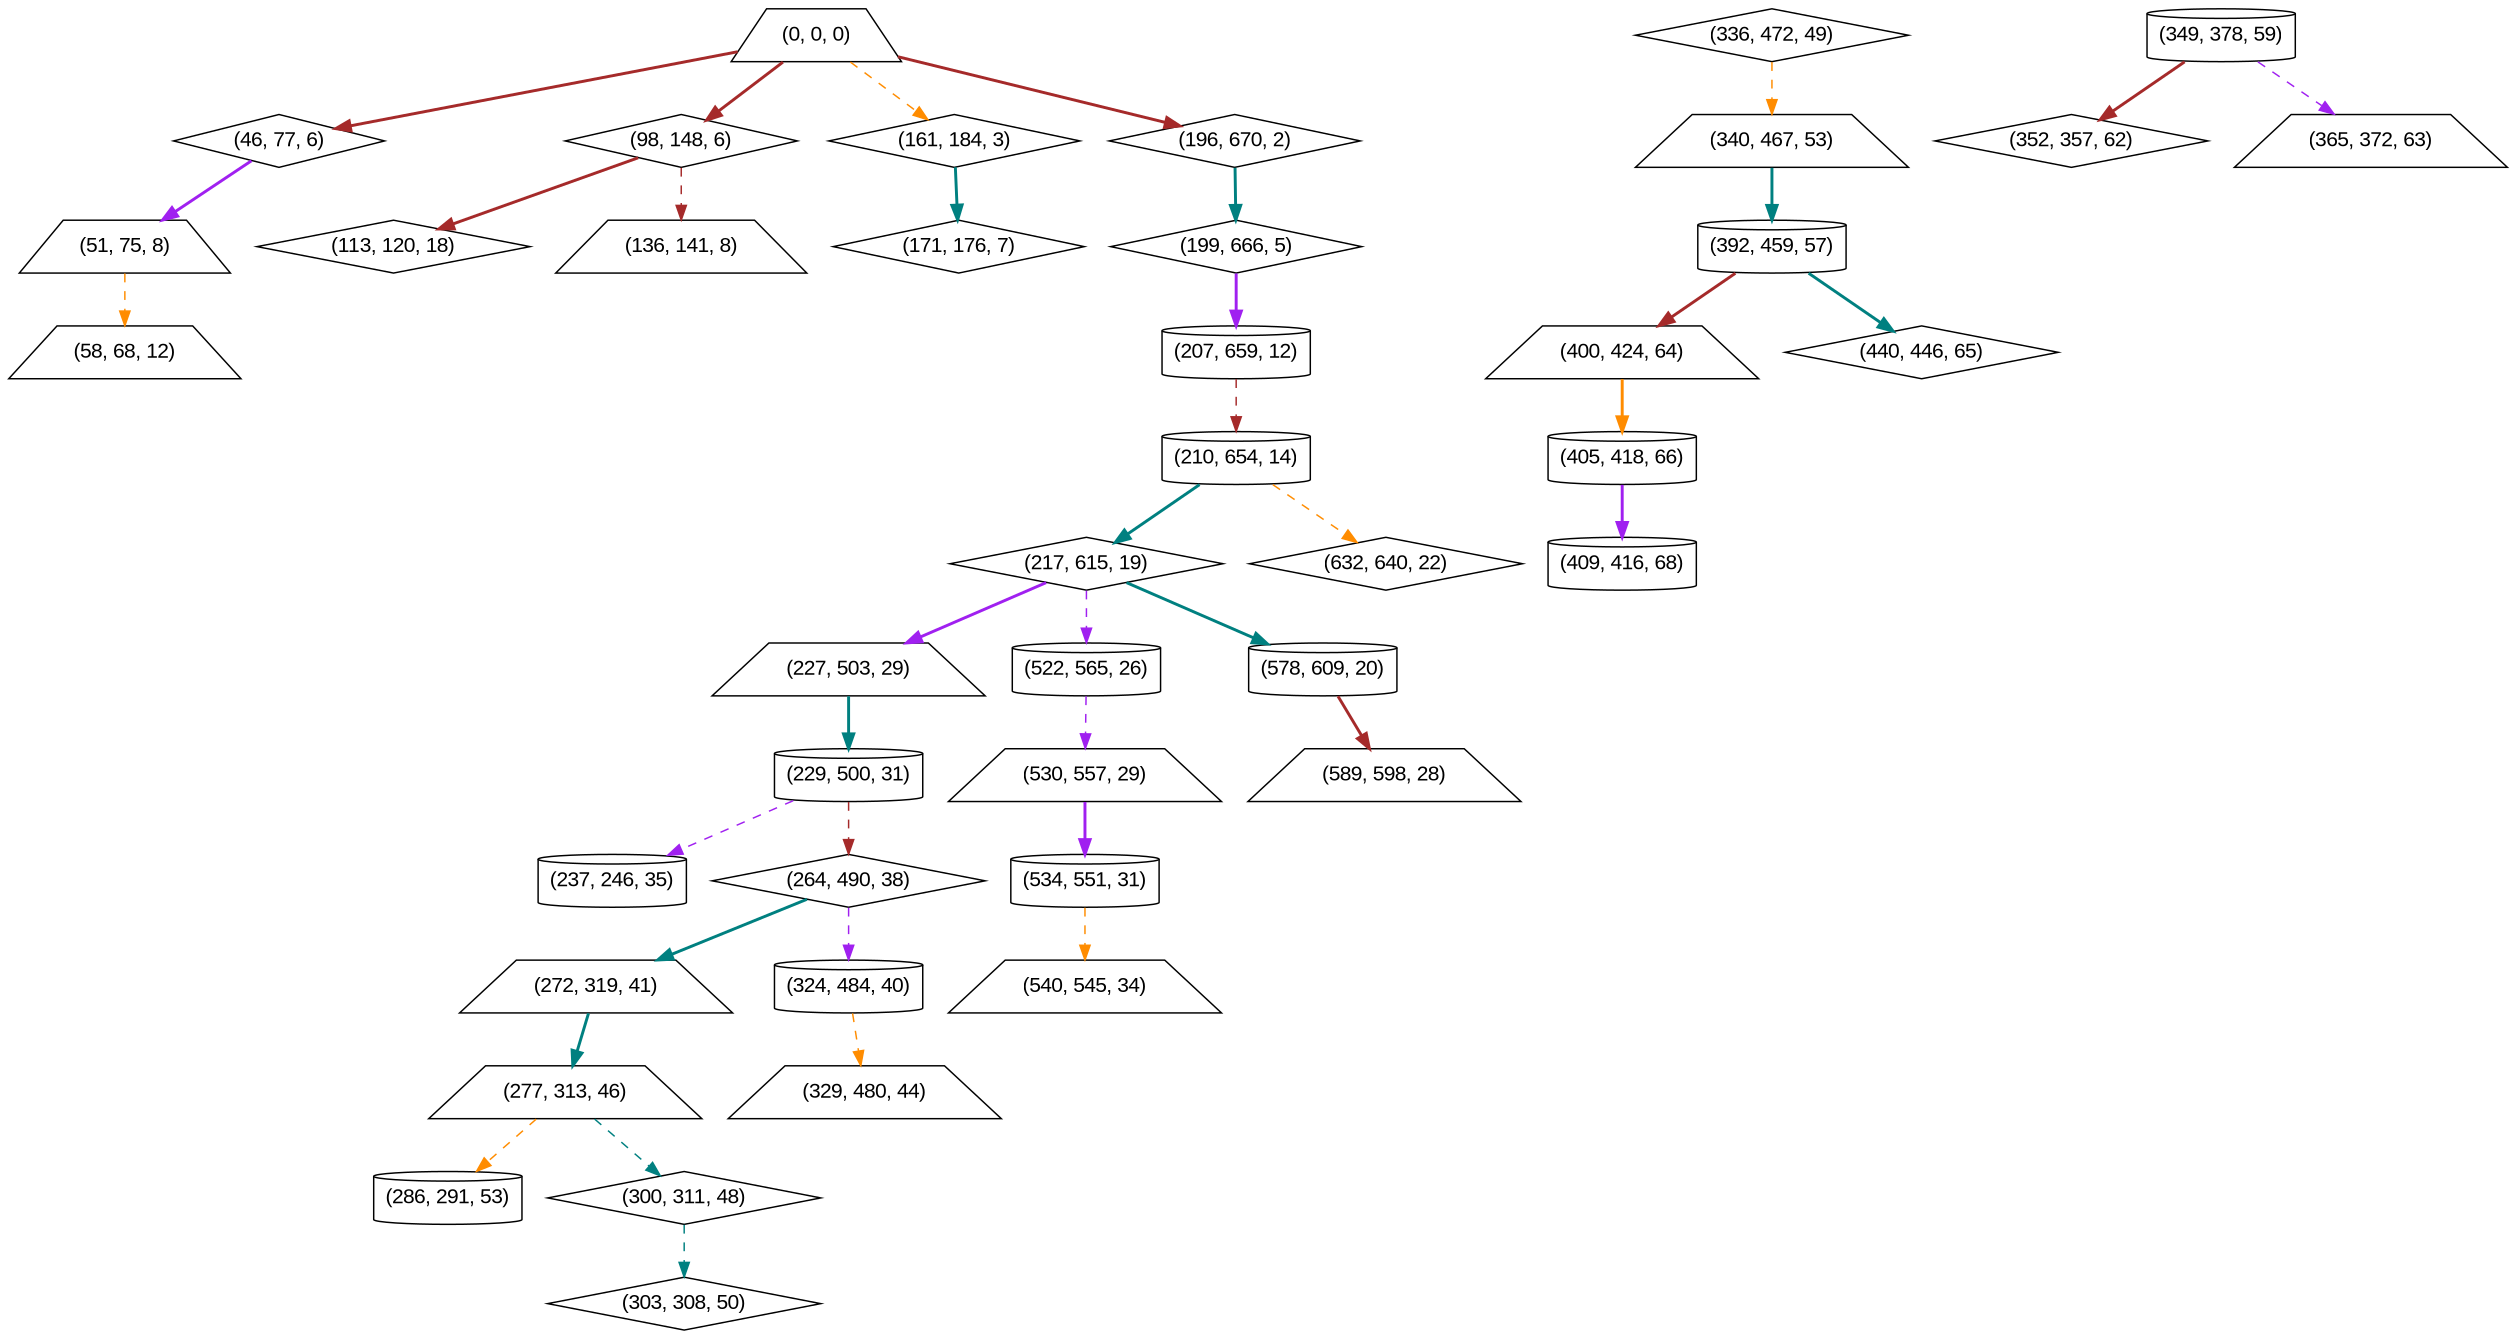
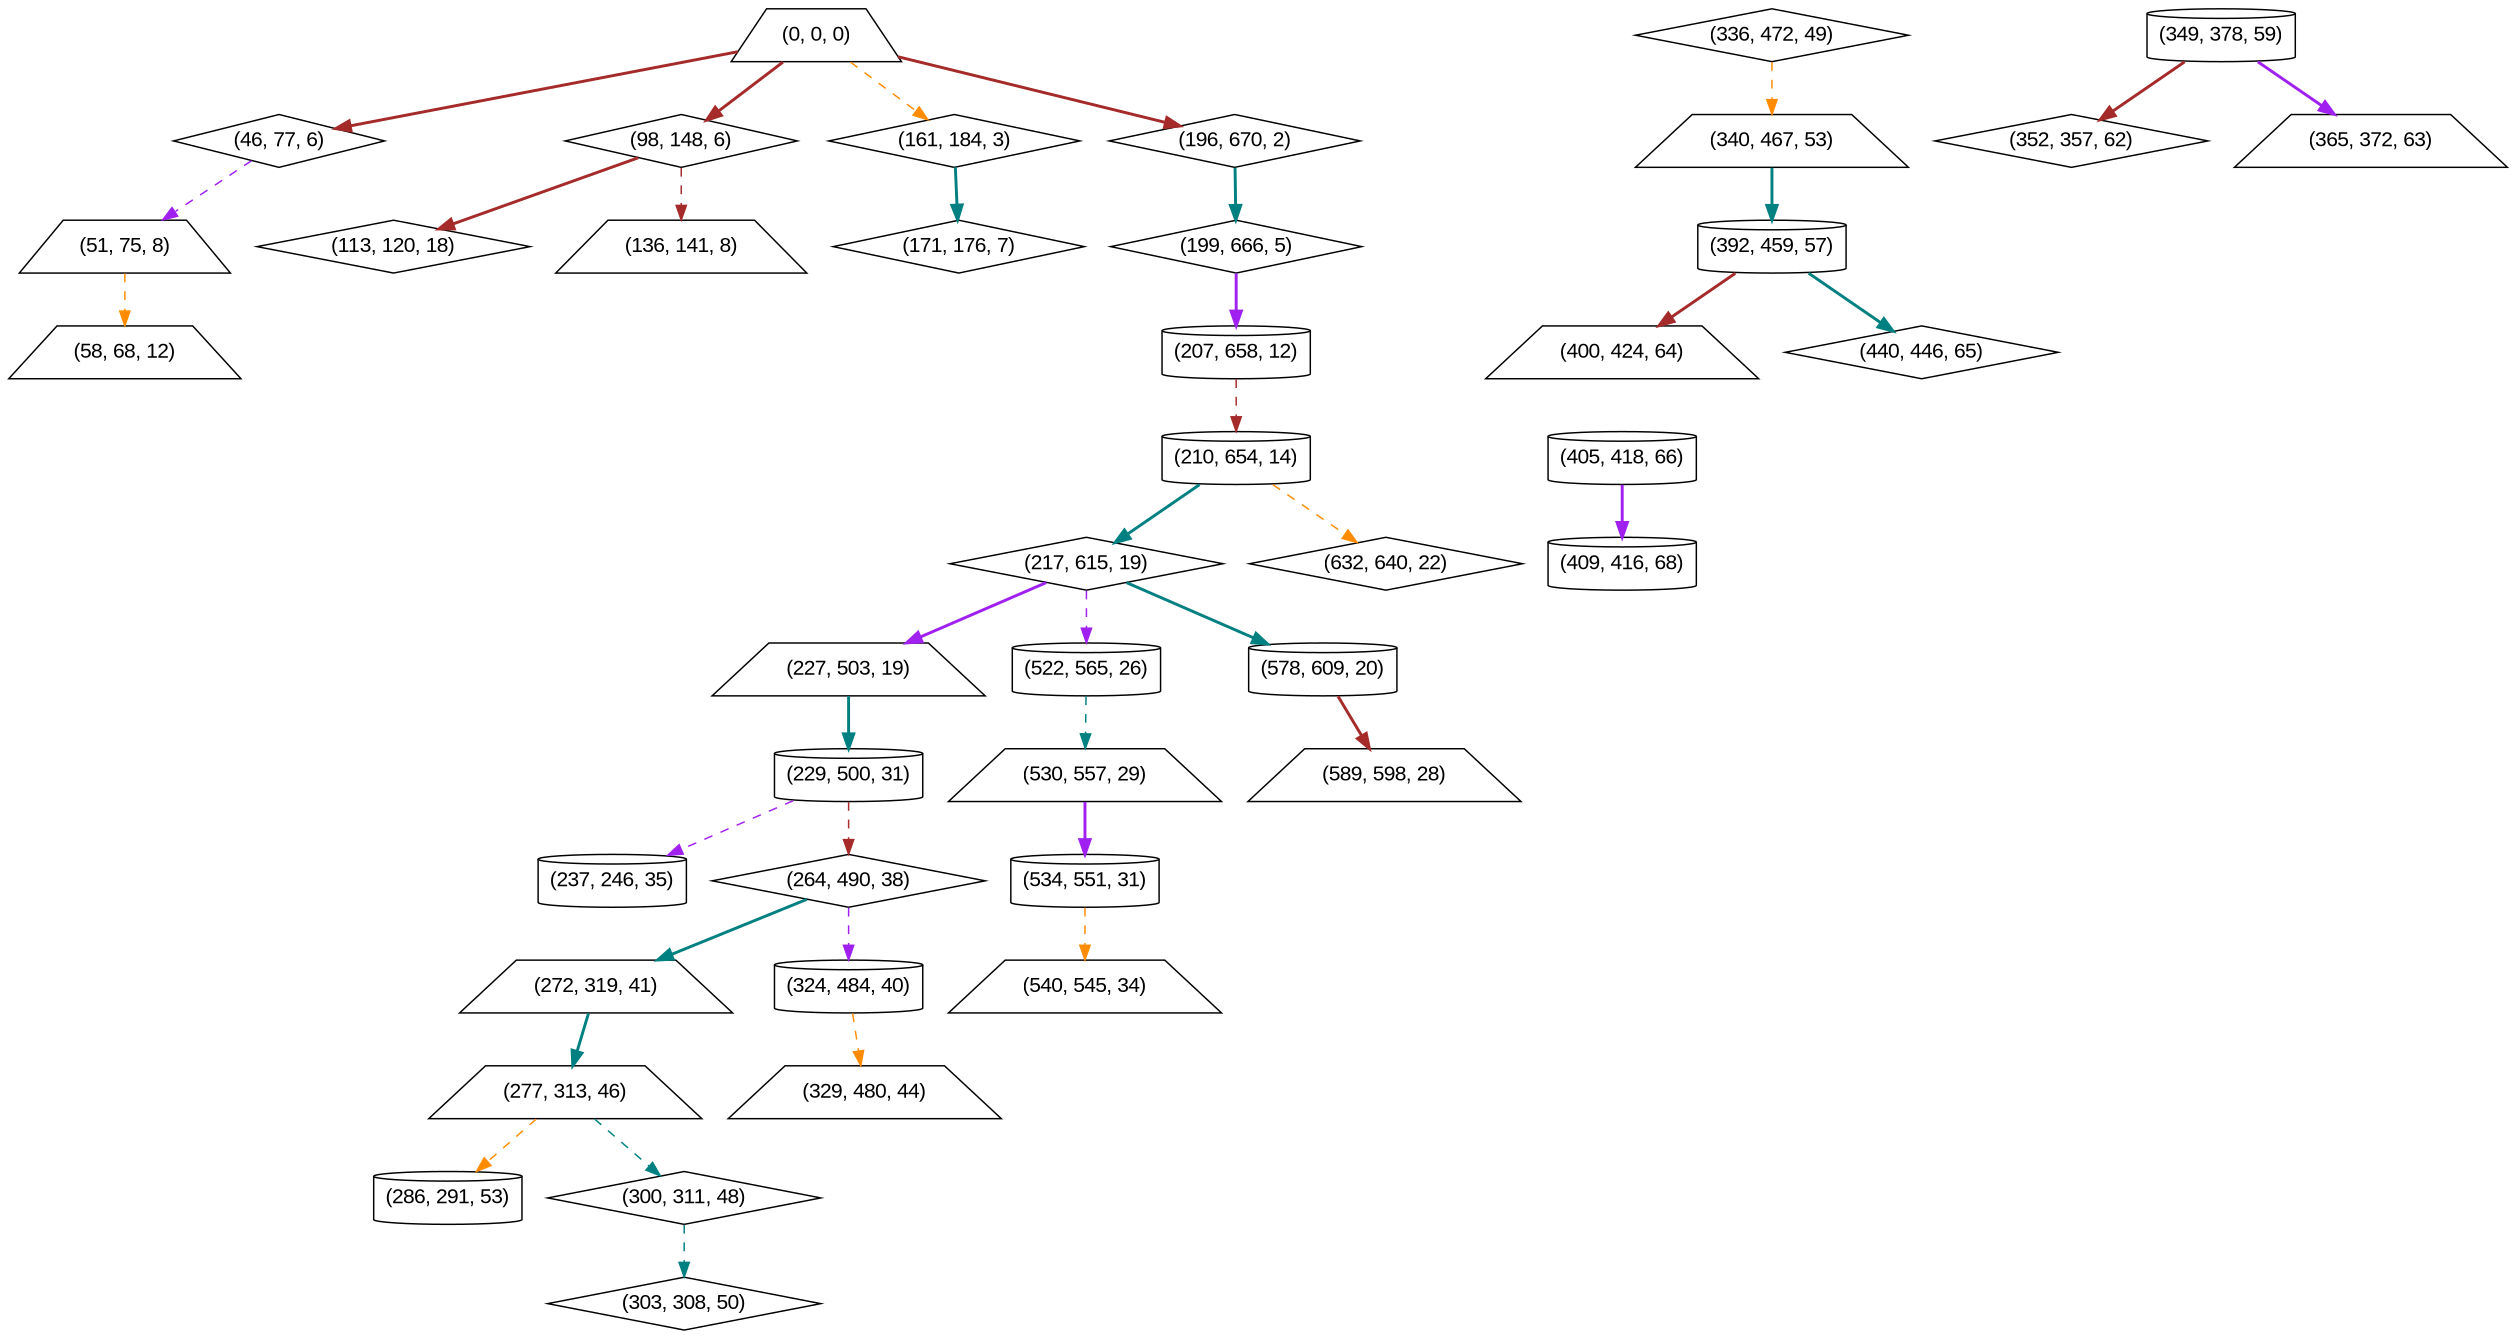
edge "(349, 378, 59)" -> "(365, 372, 63)": style dashed -> bold
edge "(46, 77, 6)" -> "(51, 75, 8)": style bold -> dashed
node "(207, 659, 12)": label "(207, 659, 12)" -> "(207, 658, 12)"
edge "(400, 424, 64)" -> "(405, 418, 66)": removed
node "(227, 503, 29)": label "(227, 503, 29)" -> "(227, 503, 19)"
edge "(522, 565, 26)" -> "(530, 557, 29)": color purple -> teal
